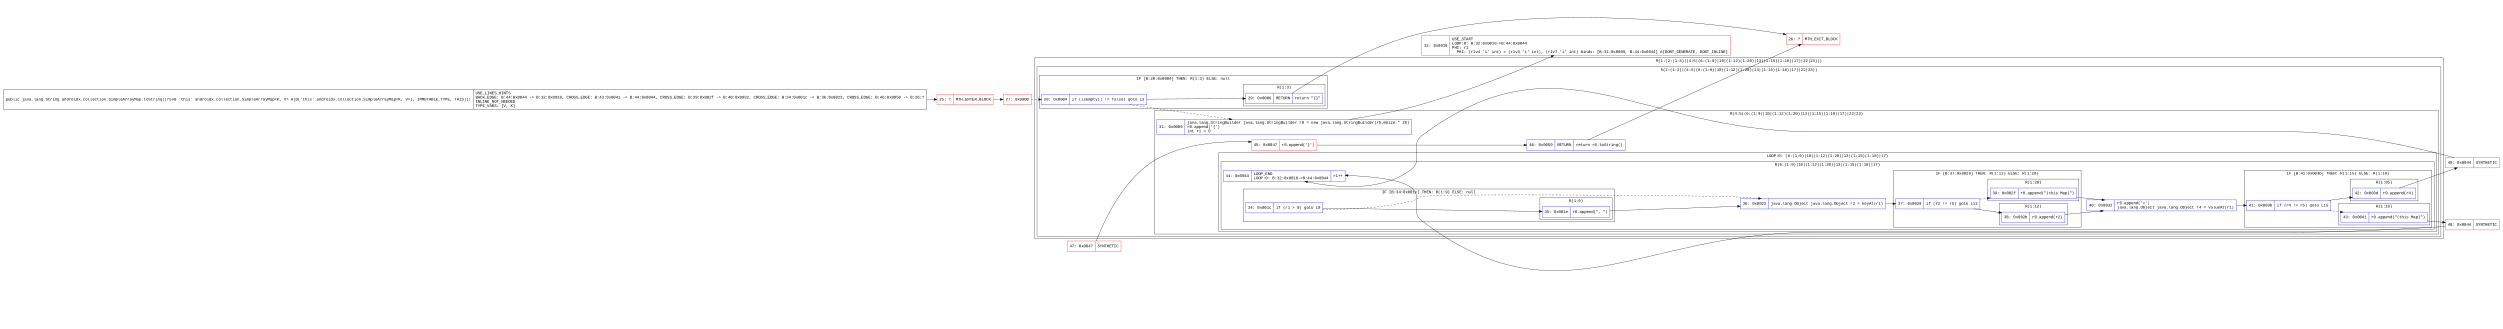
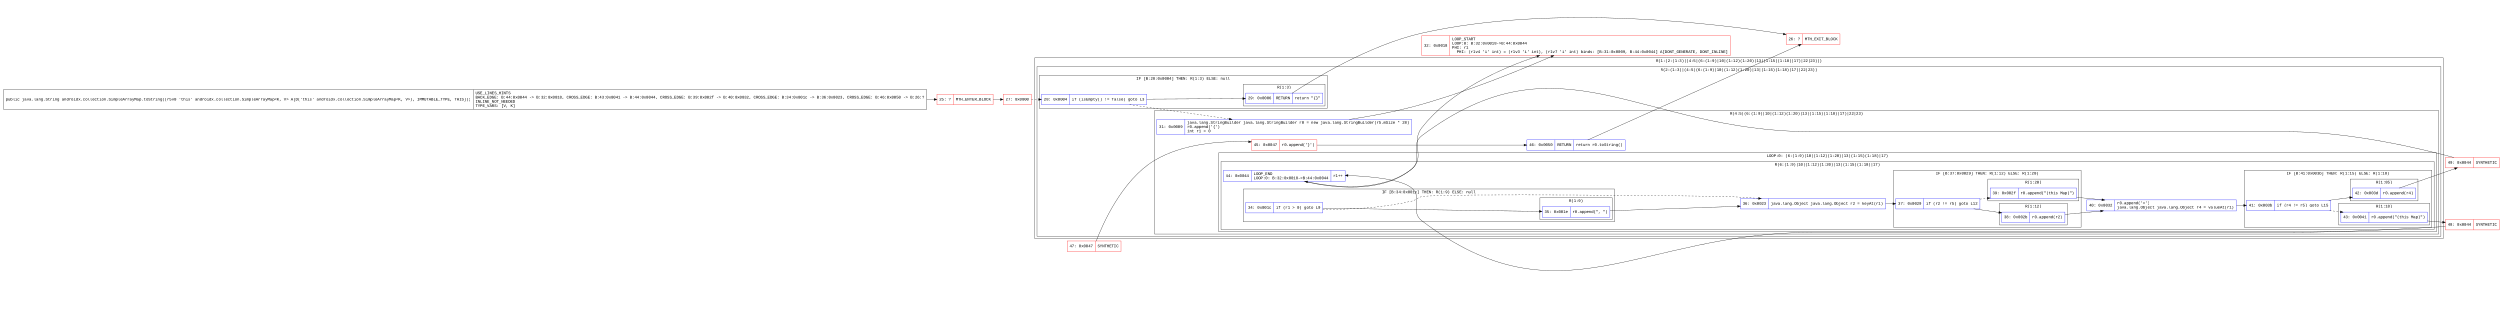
node "32: 0x0018": text "USE_START" -> "LOOP_START"
edge "44: 0x0044" -> "32: 0x0018": added
